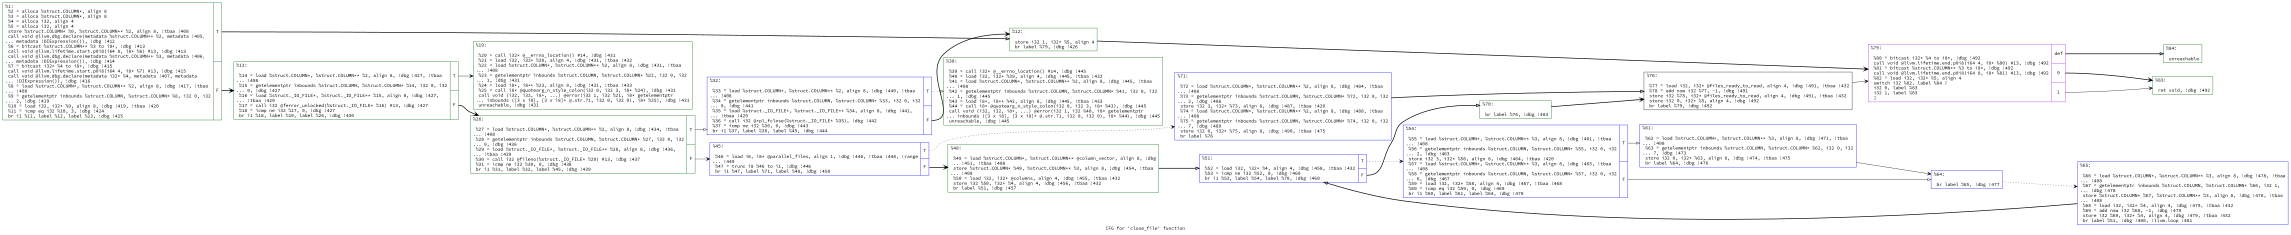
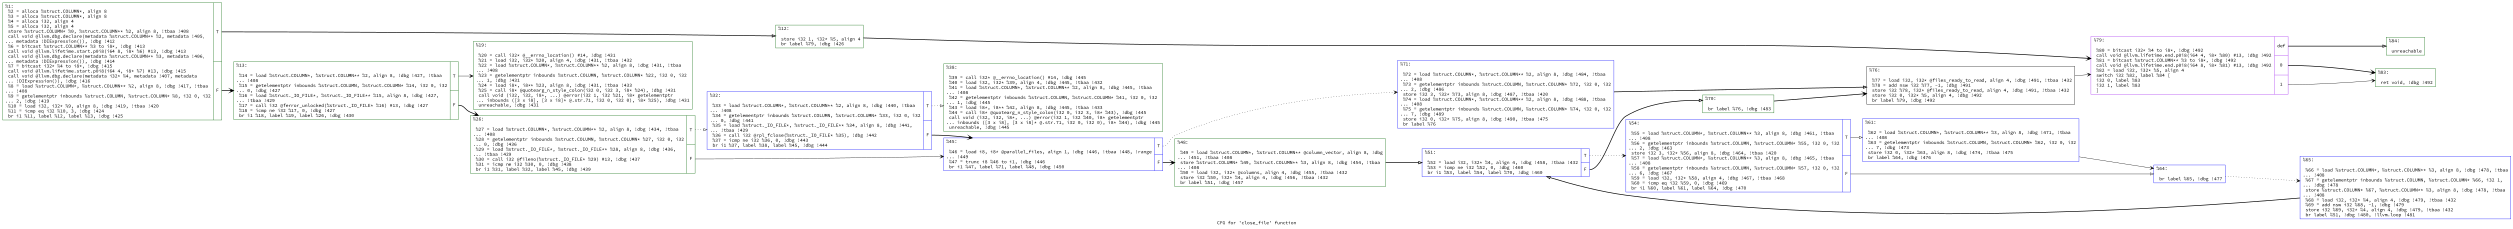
edge "%32:" -> "%12:": now "%32:" -> "%45:"
edge "%26:" -> "%32:": style solid -> dotted
